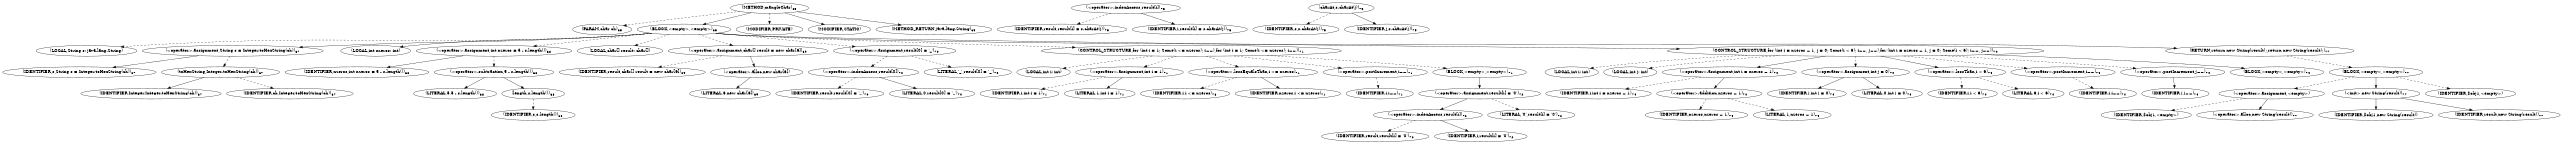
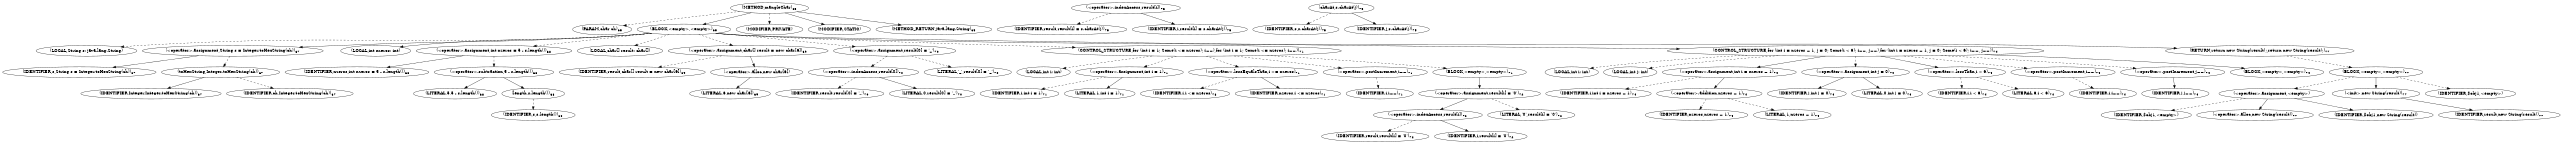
edge "(<init>,new String(result))" -> "(IDENTIFIER,$obj1,new String(result))": now "(<operator>.assignment,<empty>)" -> "(IDENTIFIER,$obj1,new String(result))"
